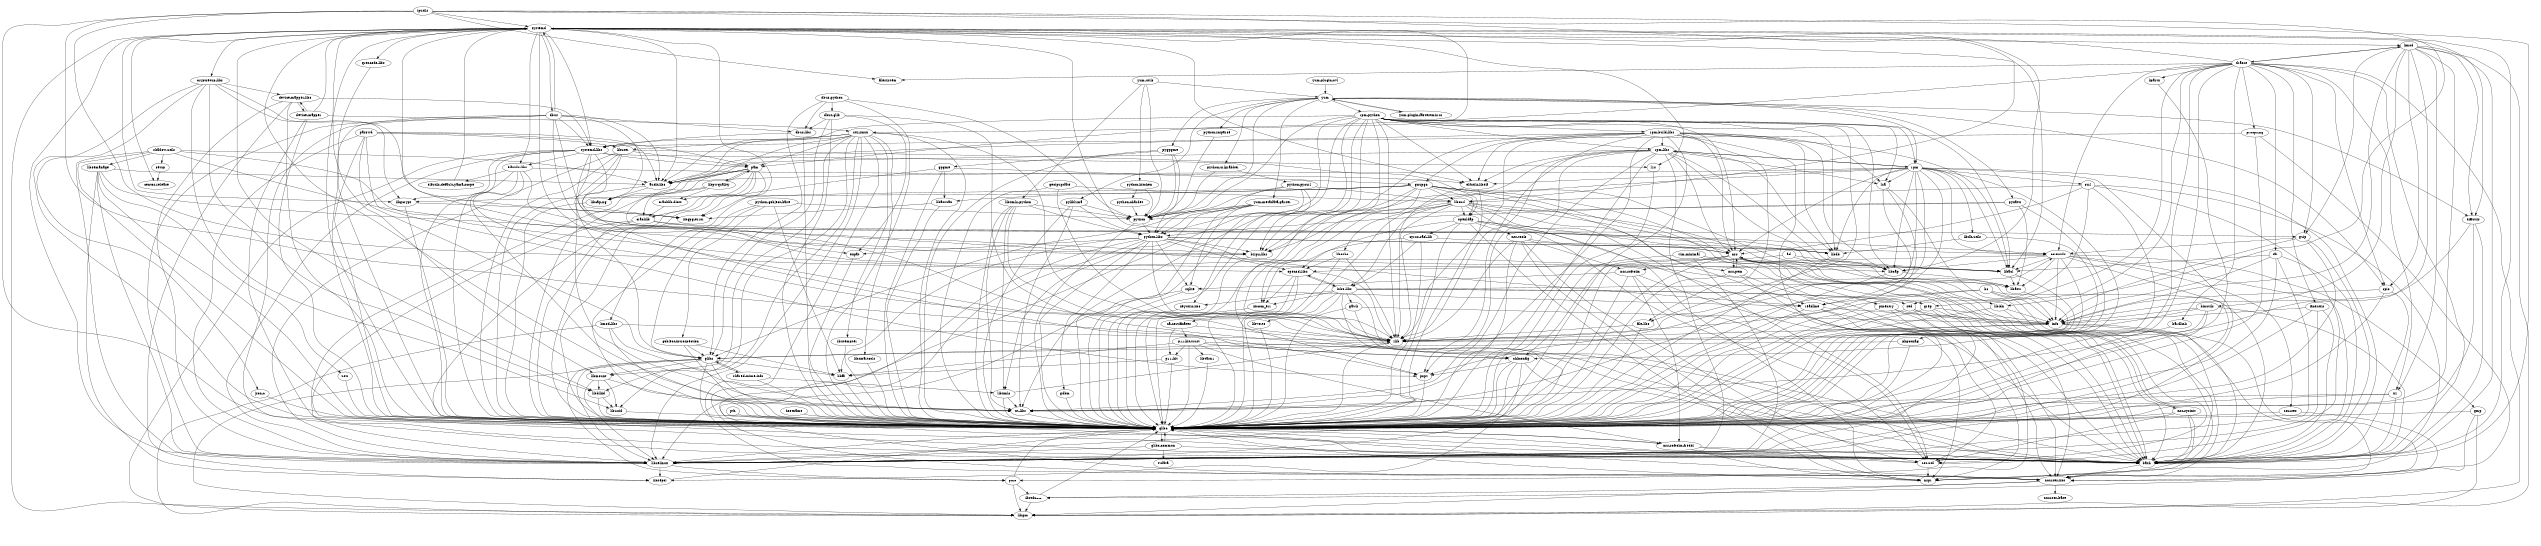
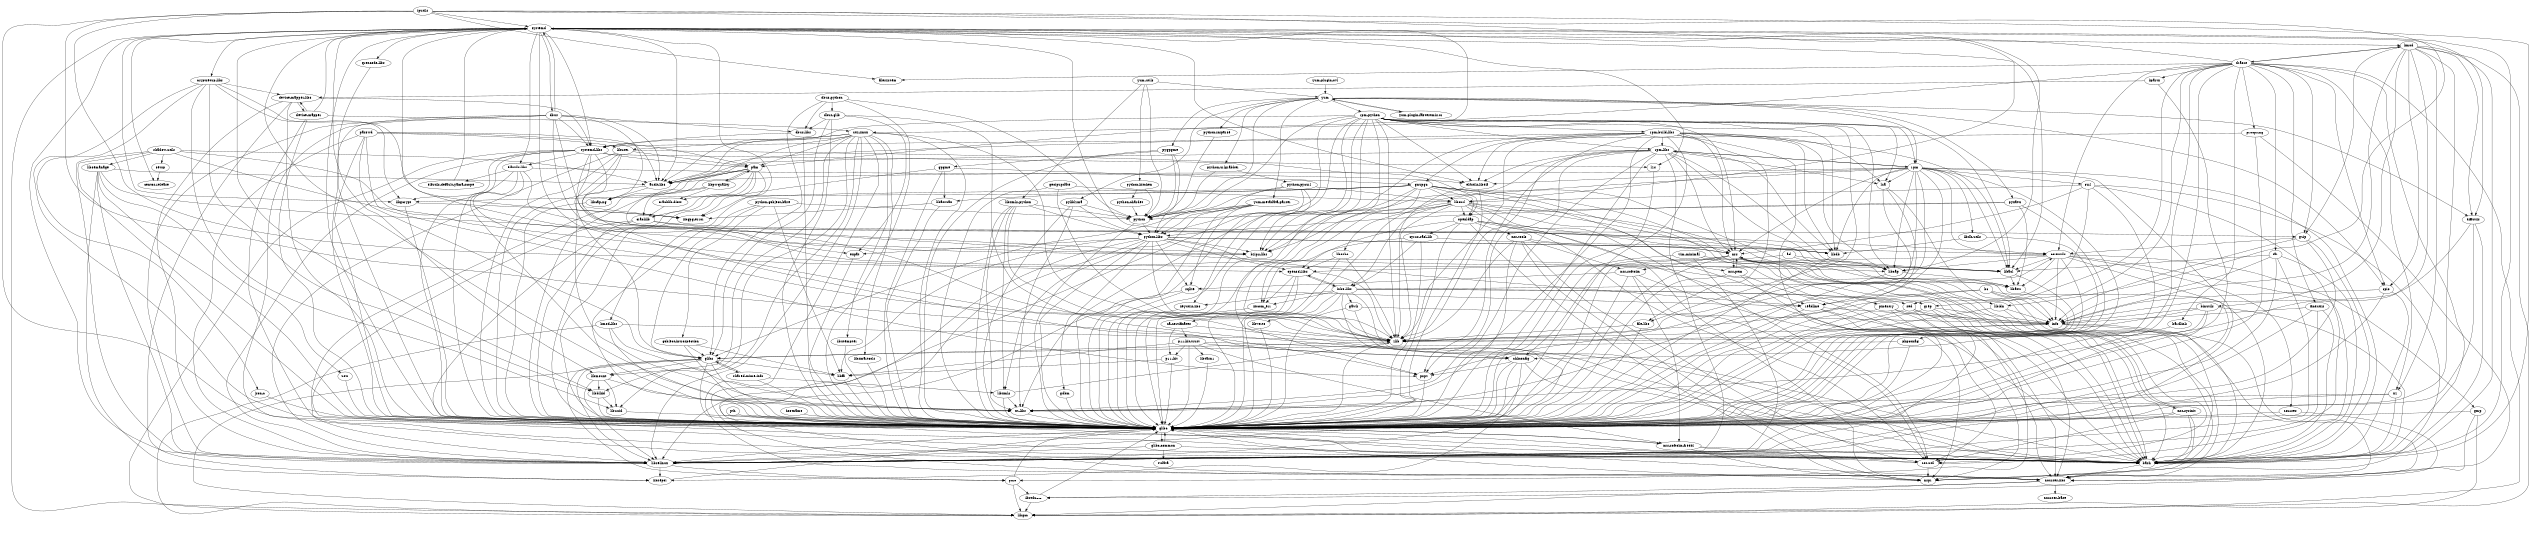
edge "kpartx" -> "device-mapper-libs": added
